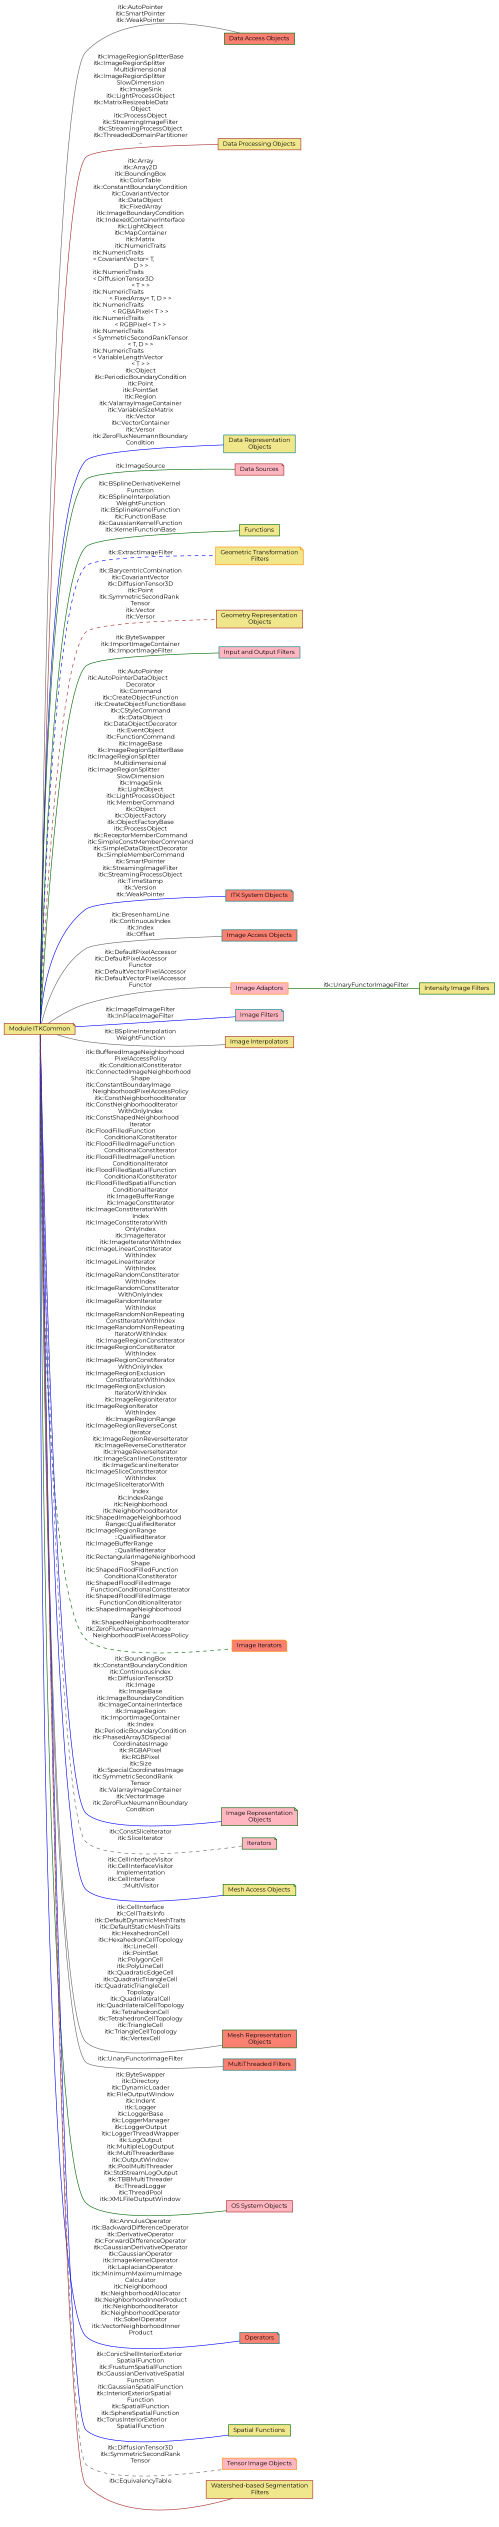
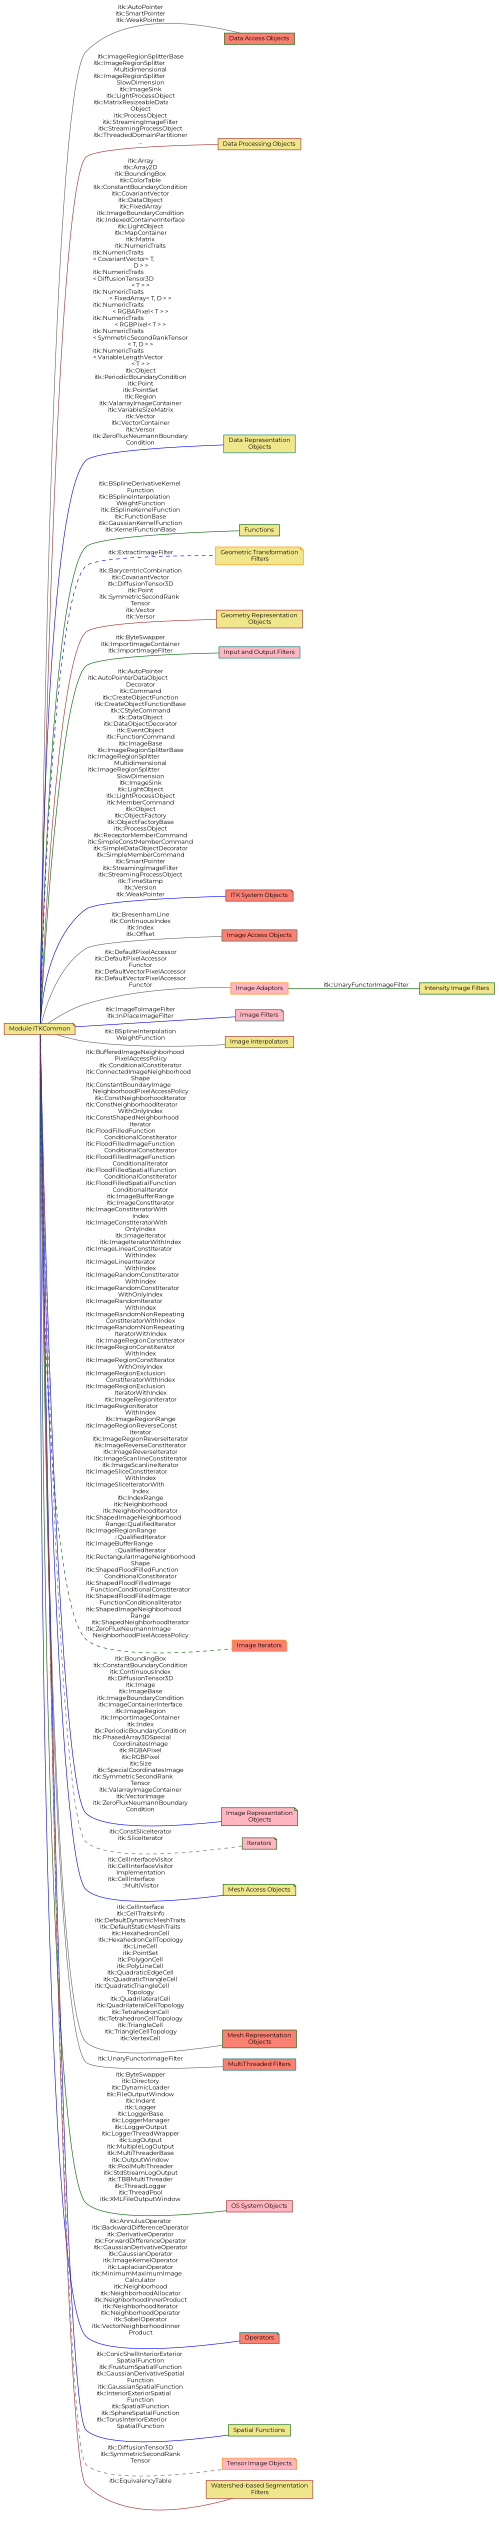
node "Data Sources": removed
edge "Geometry Representation Objects" -- "Module ITKCommon": style dashed -> solid
node "ITK System Objects": color teal -> brown
